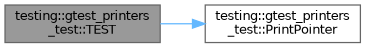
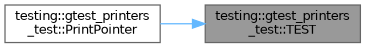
edge "testing::gtest_printers _test::TEST" -> "testing::gtest_printers _test::PrintPointer": reversed
